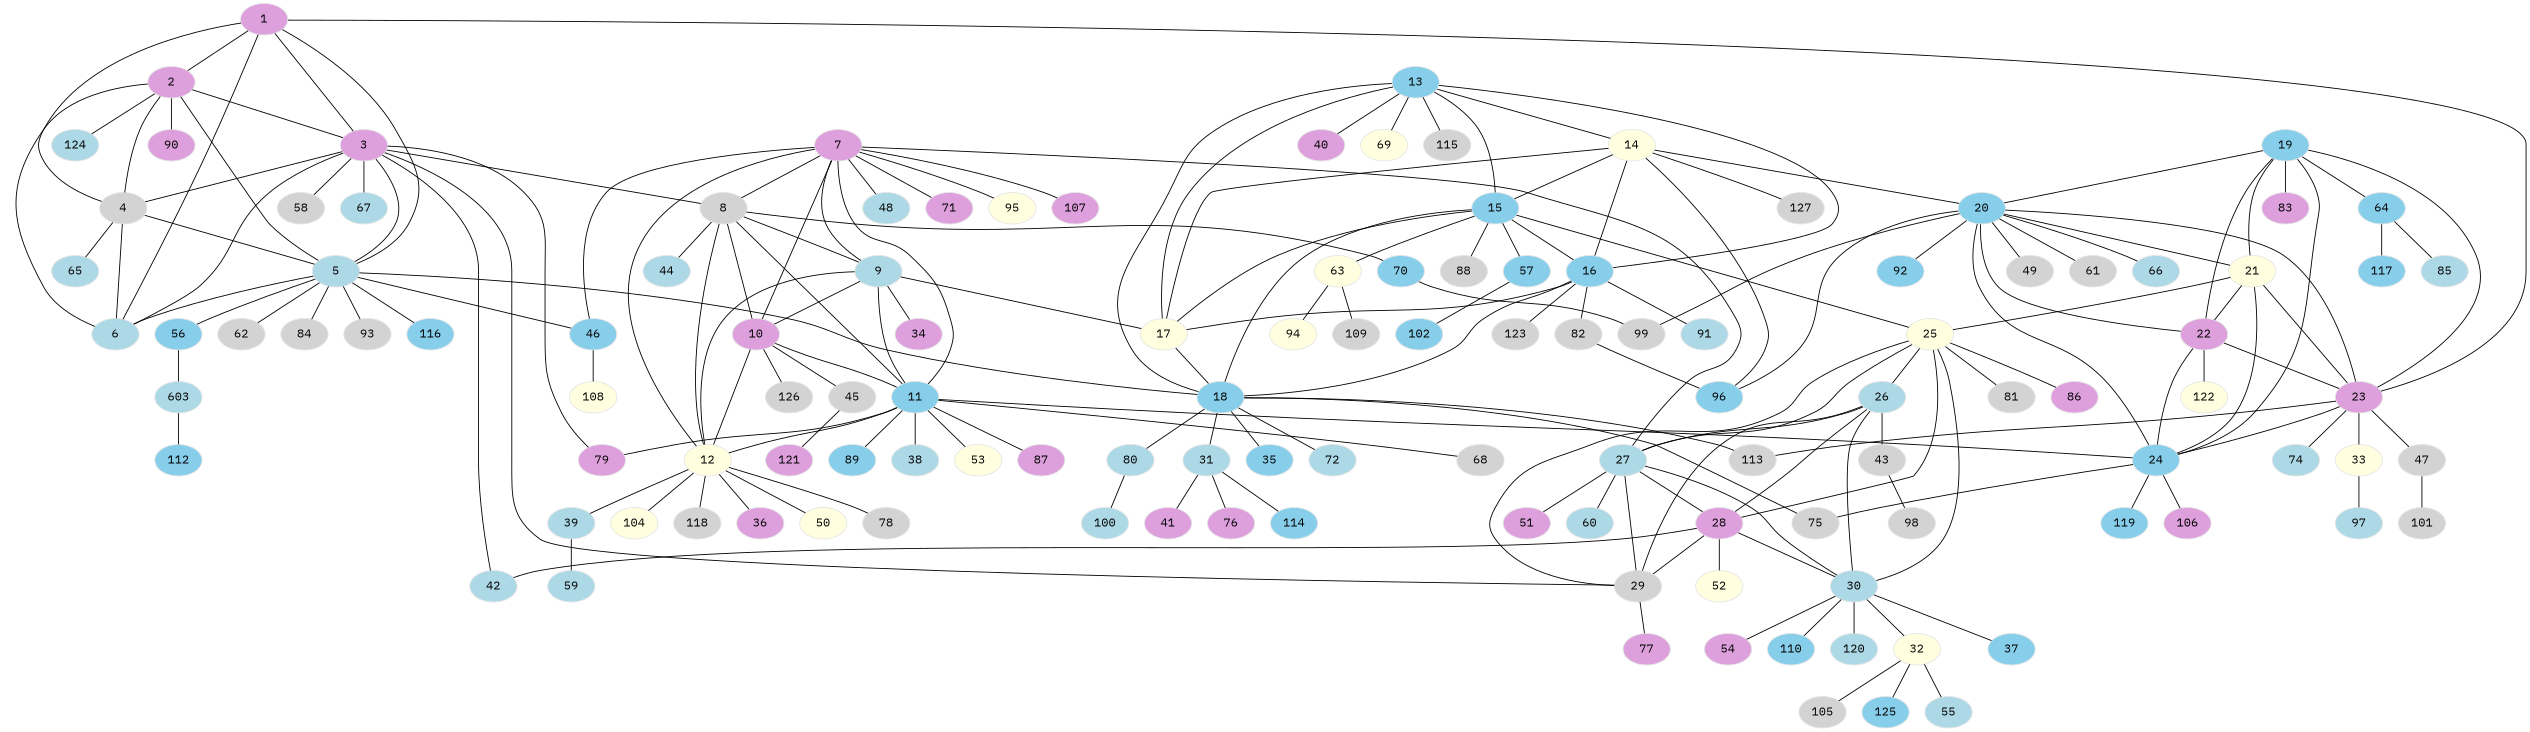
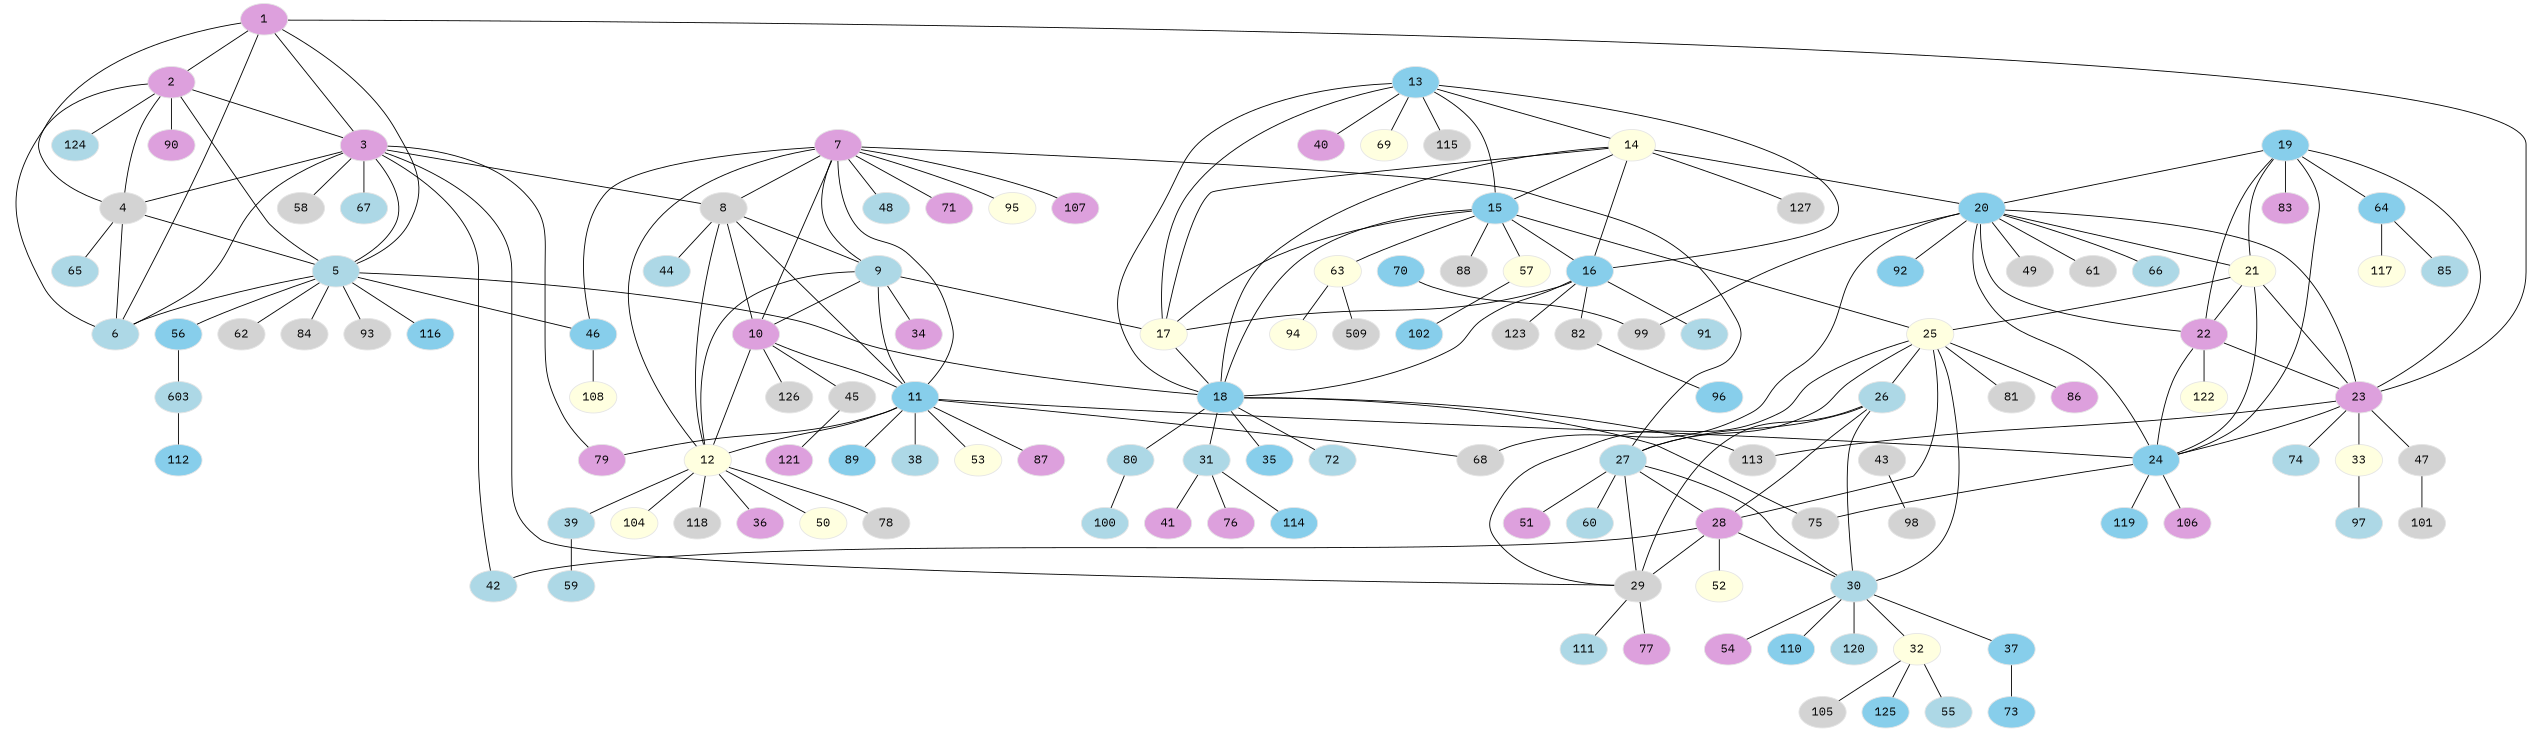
edge "8" -- "70": removed
edge "14" -- "96": now "14" -- "18"
node "57": fillcolor skyblue -> lightyellow
node "117": fillcolor skyblue -> lightyellow
edge "20" -- "96": now "20" -- "68"
node "109": label "109" -> "509"
edge "26" -- "43": removed
node "111": added
node "73": added
